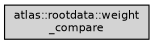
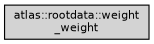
node "atlas::rootdata::weight _compare": label "atlas::rootdata::weight _compare" -> "atlas::rootdata::weight _weight"
